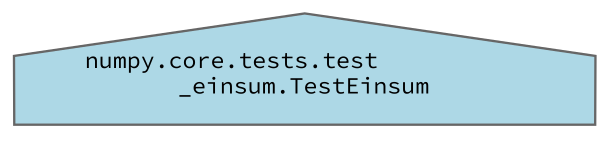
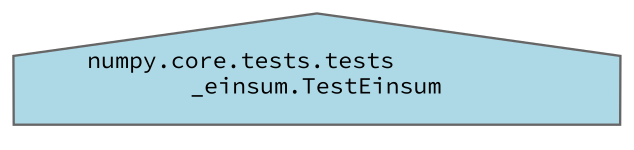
node "numpy.core.tests.test _einsum.TestEinsum": label "numpy.core.tests.test _einsum.TestEinsum" -> "numpy.core.tests.tests _einsum.TestEinsum"
